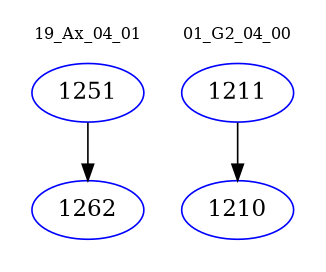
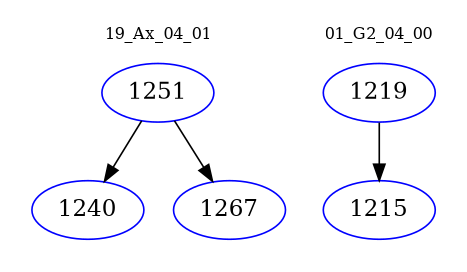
node "1211": label "1211" -> "1219"
node "1240": added
node "1262": label "1262" -> "1267"
node "1210": label "1210" -> "1215"
